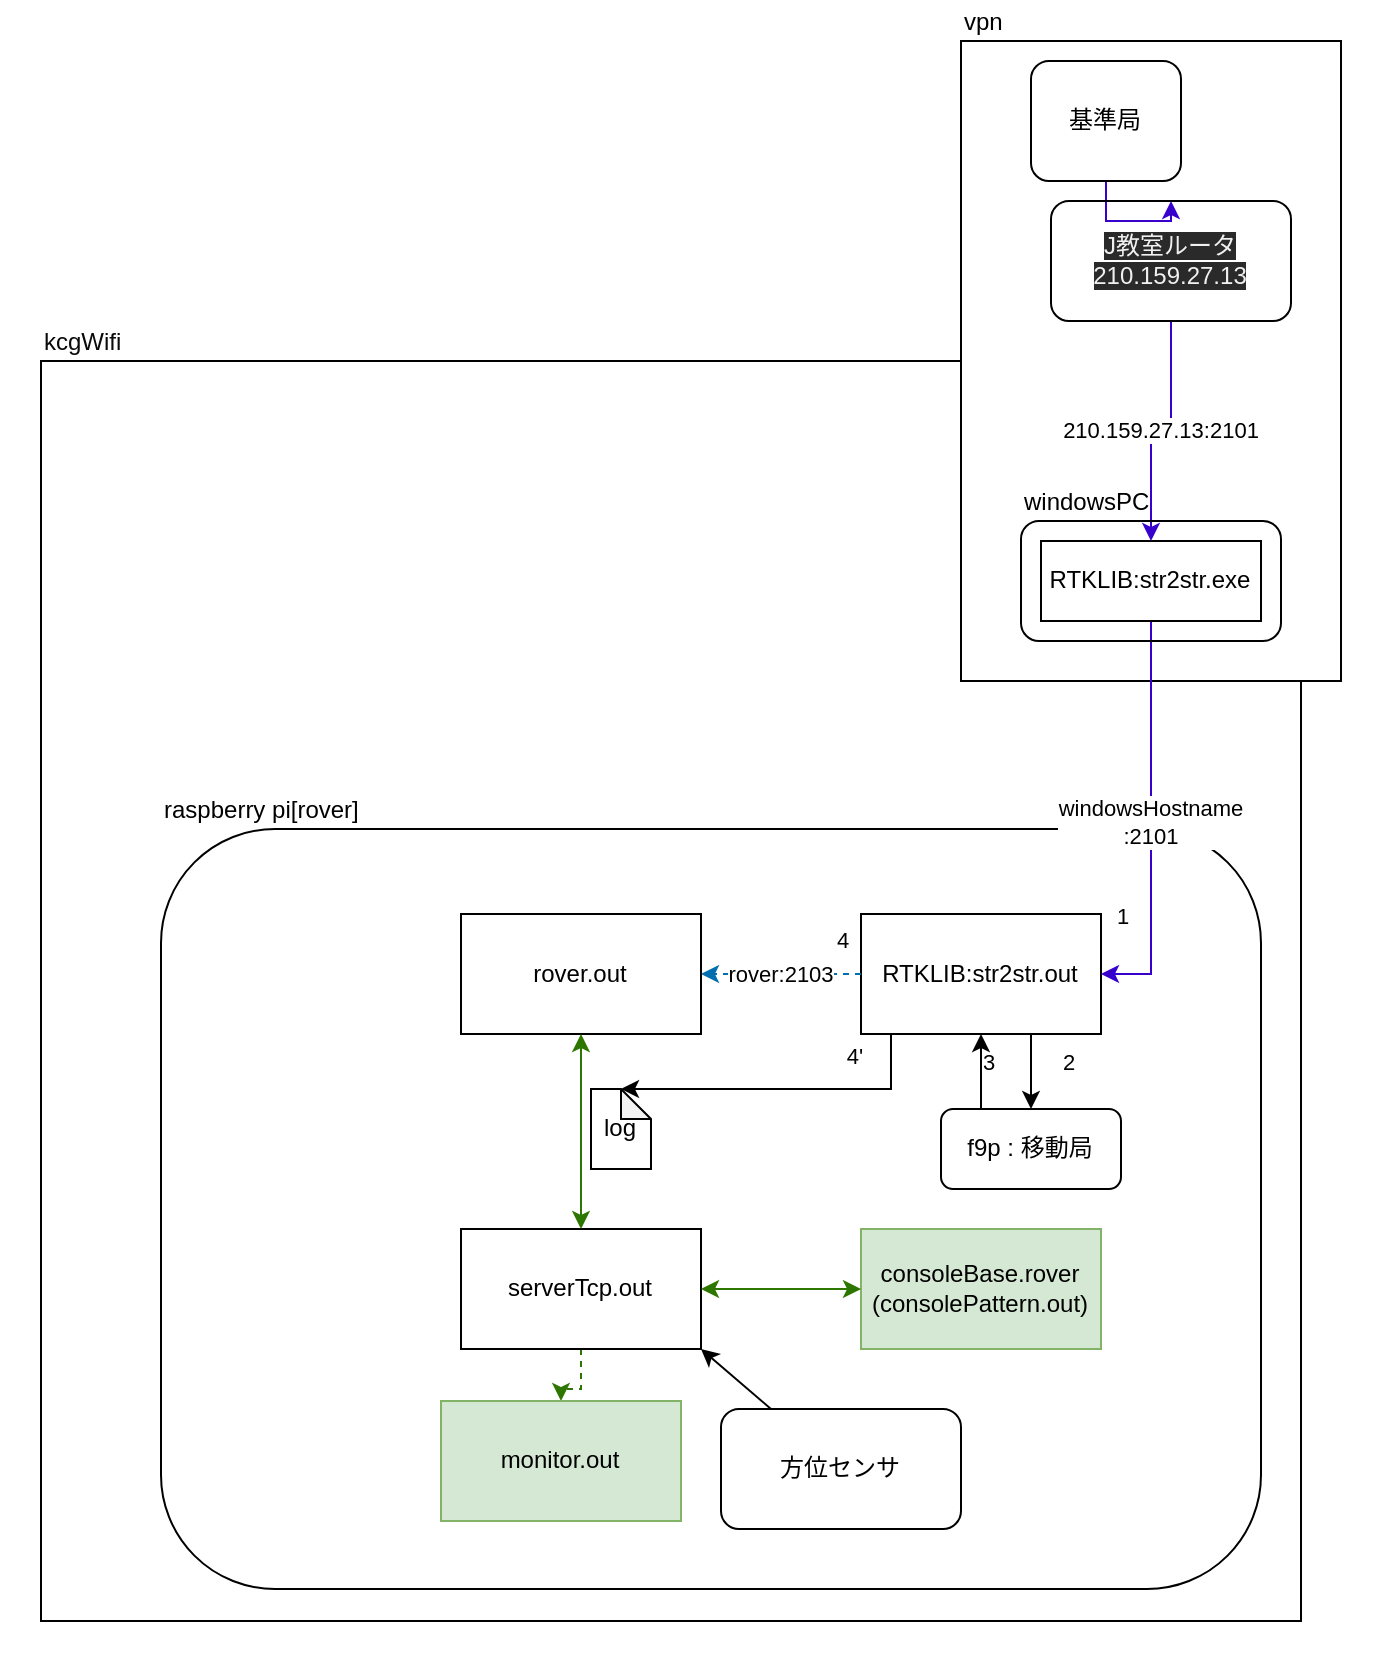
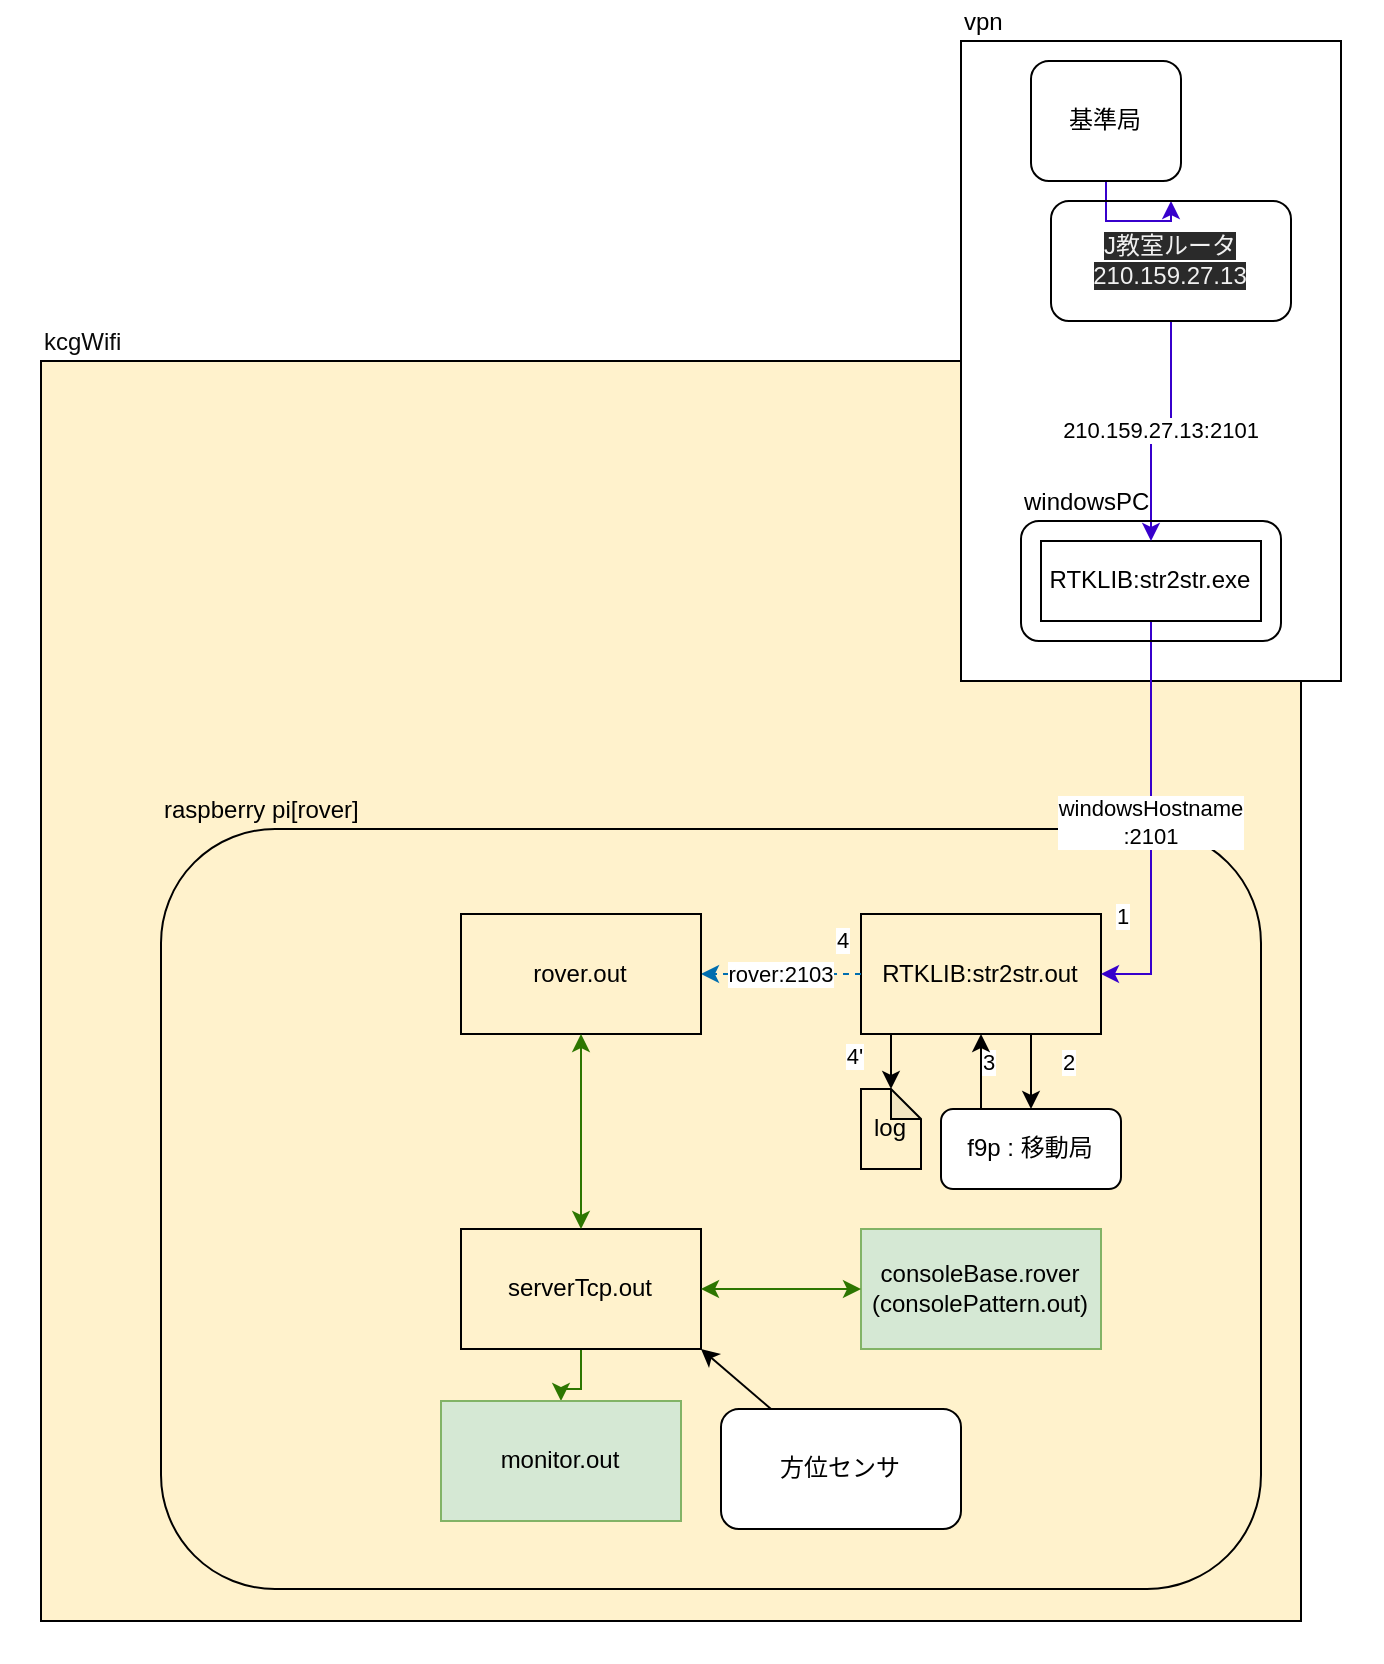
node "kcgWifi": fillcolor #ffffff -> #fff2cc
node "log": moved (621, 1129) -> (891, 1129)
edge "serverTcp.out" -> "monitor.out": style dashed -> solid
